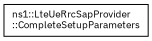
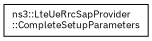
node "ns1::LteUeRrcSapProvider ::CompleteSetupParameters": label "ns1::LteUeRrcSapProvider ::CompleteSetupParameters" -> "ns3::LteUeRrcSapProvider ::CompleteSetupParameters"
